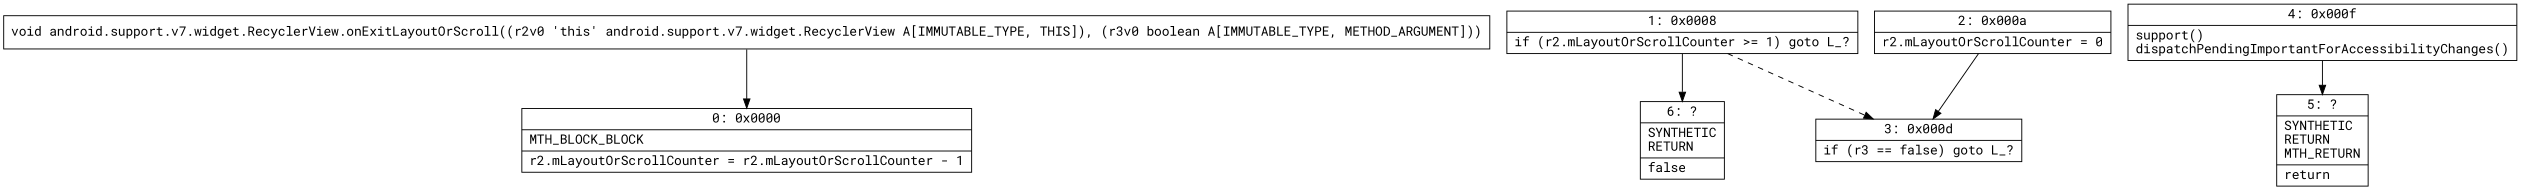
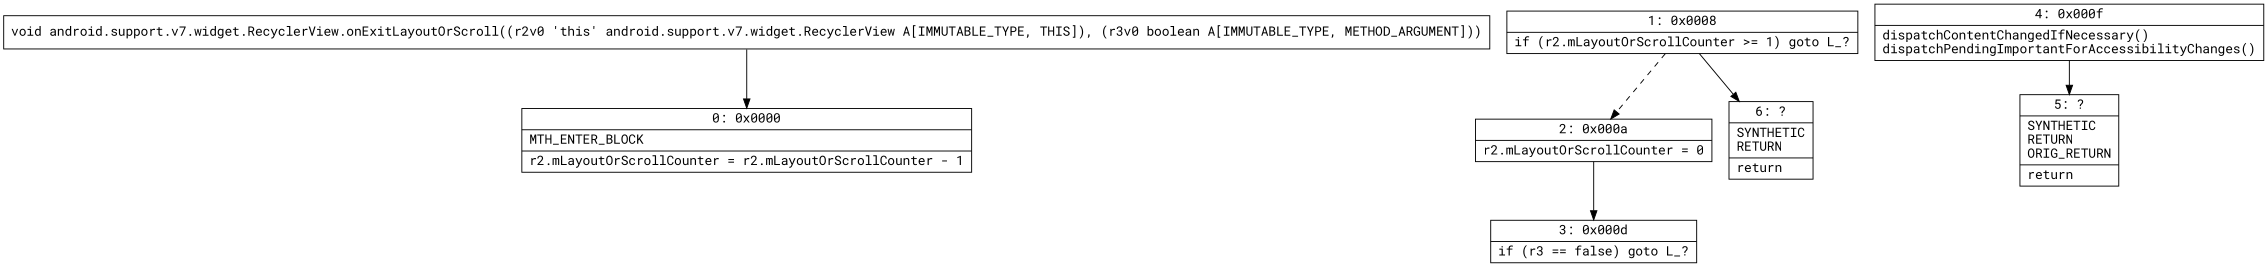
node "4: 0x000f": text "support()" -> "dispatchContentChangedIfNecessary()"
edge "1: 0x0008" -> "3: 0x000d": now "1: 0x0008" -> "2: 0x000a"
node "0: 0x0000": text "MTH_BLOCK_BLOCK" -> "MTH_ENTER_BLOCK"
node "5: ?": text "MTH_RETURN" -> "ORIG_RETURN"
node "6: ?": text "false" -> "return"
